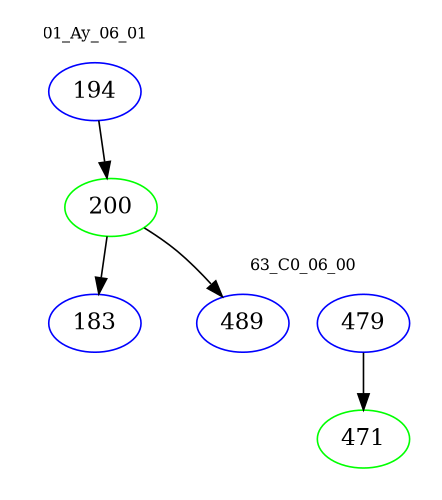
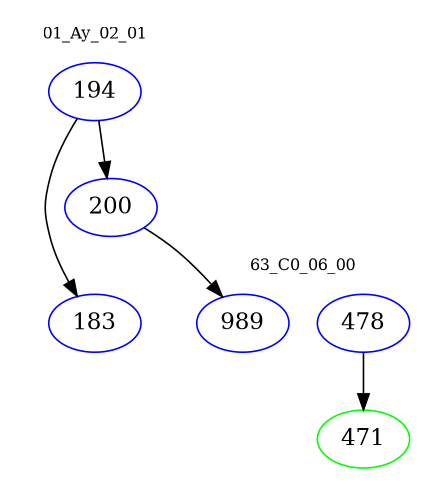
cluster "01_Ay_06_01": label "01_Ay_06_01" -> "01_Ay_02_01"
node "200": color green -> blue
edge "200" -> "183": now "194" -> "183"
node "489": label "489" -> "989"
node "479": label "479" -> "478"
